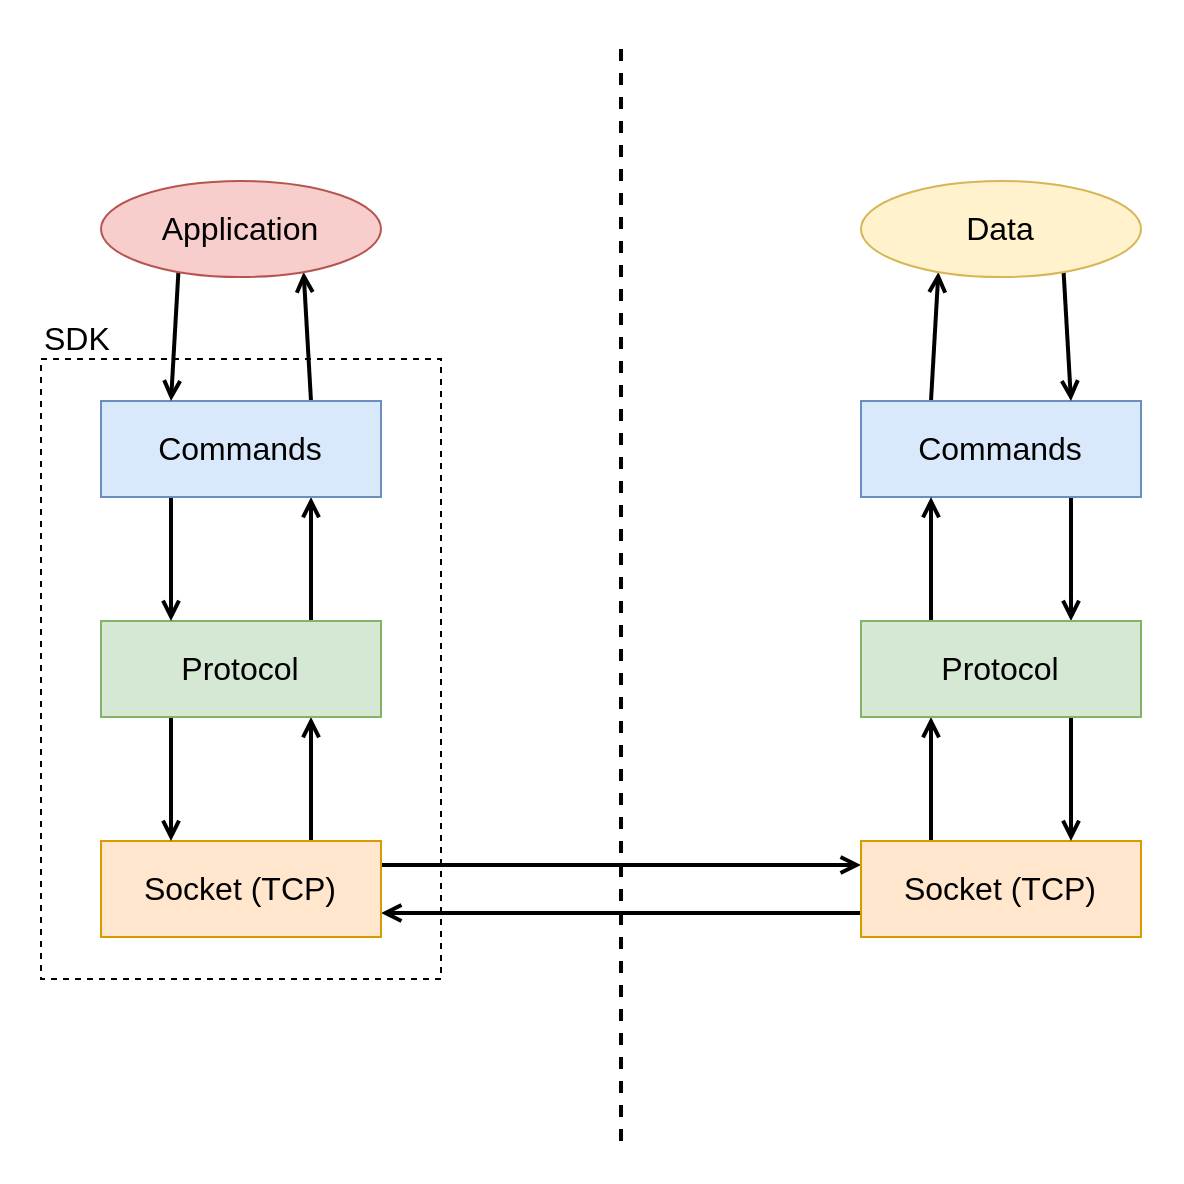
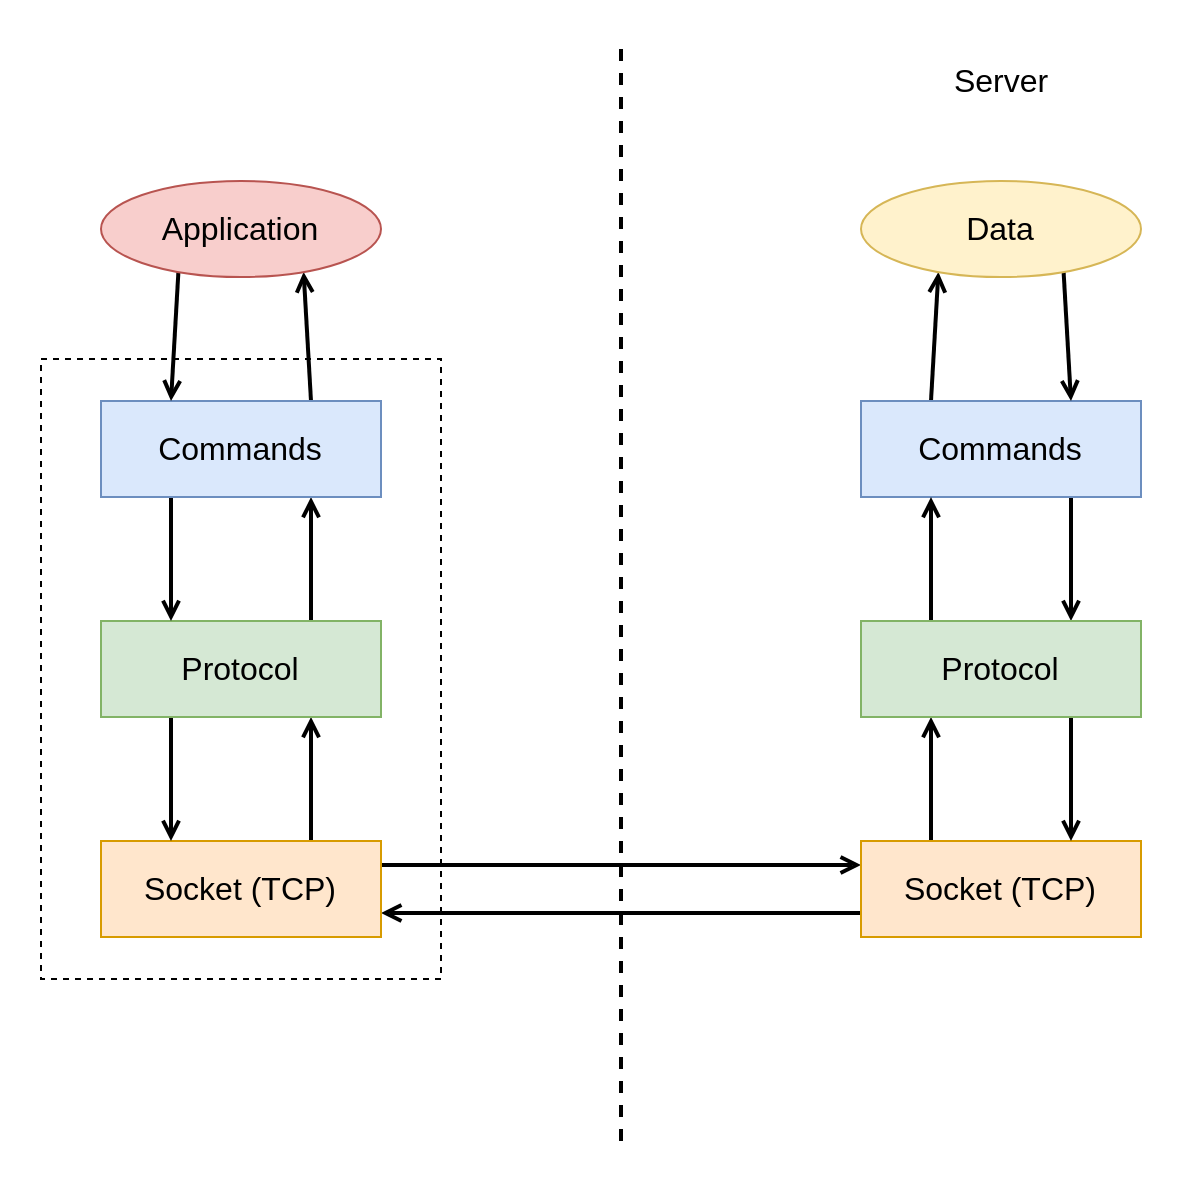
node "Server": added
node "SDK": removed
